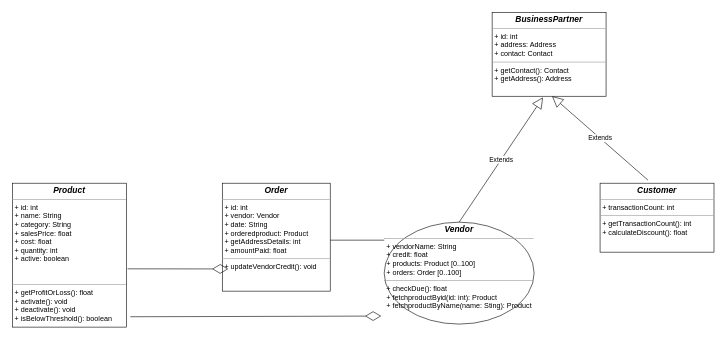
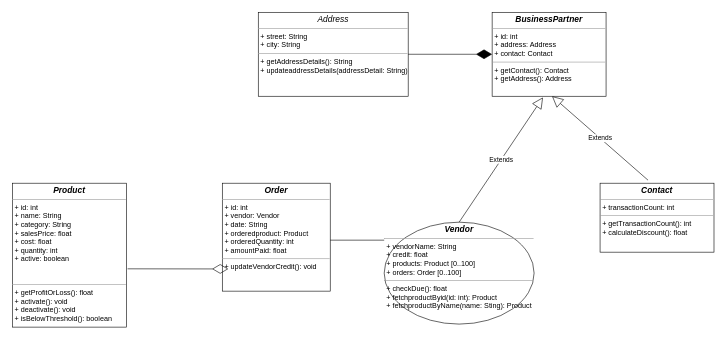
node "Address+ street: String + city: String + getAddressDetails(): String + updateaddressDetails(addressDetail: String): void": added
edge "Address+ street: String + city: String + getAddressDetails(): String + updateaddressDetails(addressDetail: String): void" -> "BusinessPartner+ id: int + address: Address + contact: Contact + getContact(): Contact + getAddress(): Address": added
node "Customer+ transactionCount: int + getTransactionCount(): int + calculateDiscount(): float": label "Customer+ transactionCount: int + getTransactionCount(): int + calculateDiscount(): float" -> "Contact+ transactionCount: int + getTransactionCount(): int + calculateDiscount(): float"
node "Order+ id: int + vendor: Vendor + date: String + orderedproduct: Product + getAddressDetails: int + amountPaid: float + updateVendorCredit(): void": label "Order+ id: int + vendor: Vendor + date: String + orderedproduct: Product + getAddressDetails: int + amountPaid: float + updateVendorCredit(): void" -> "Order+ id: int + vendor: Vendor + date: String + orderedproduct: Product + orderedQuantity: int + amountPaid: float + updateVendorCredit(): void"
edge "Product+ id: int + name: String + category: String + salesPrice: float + cost: float + quantity: int + active: boolean + getProfitOrLoss(): float + activate(): void + deactivate(): void + isBelowThreshold(): boolean" -> "Vendor+ vendorName: String + credit: float + products: Product [0..100] + orders: Order [0..100] + checkDue(): float + fetchproductByid(id: int): Product + fetchproductByName(name: Sting): Product": removed
